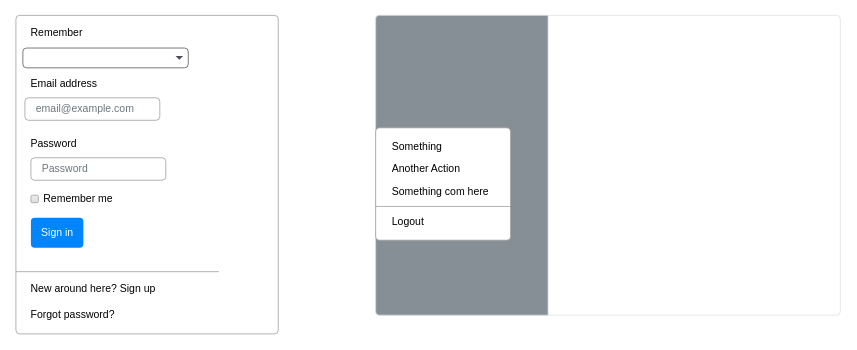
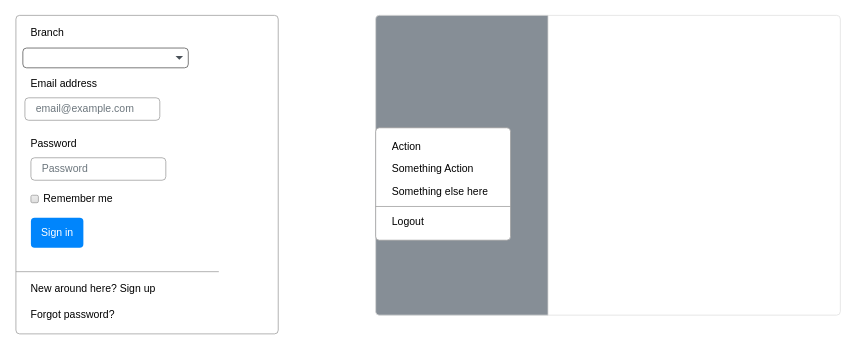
node "Remember": label "Remember" -> "Branch"
node "Something": label "Something" -> "Action"
node "Another Action": label "Another Action" -> "Something Action"
node "Something com here": label "Something com here" -> "Something else here"
